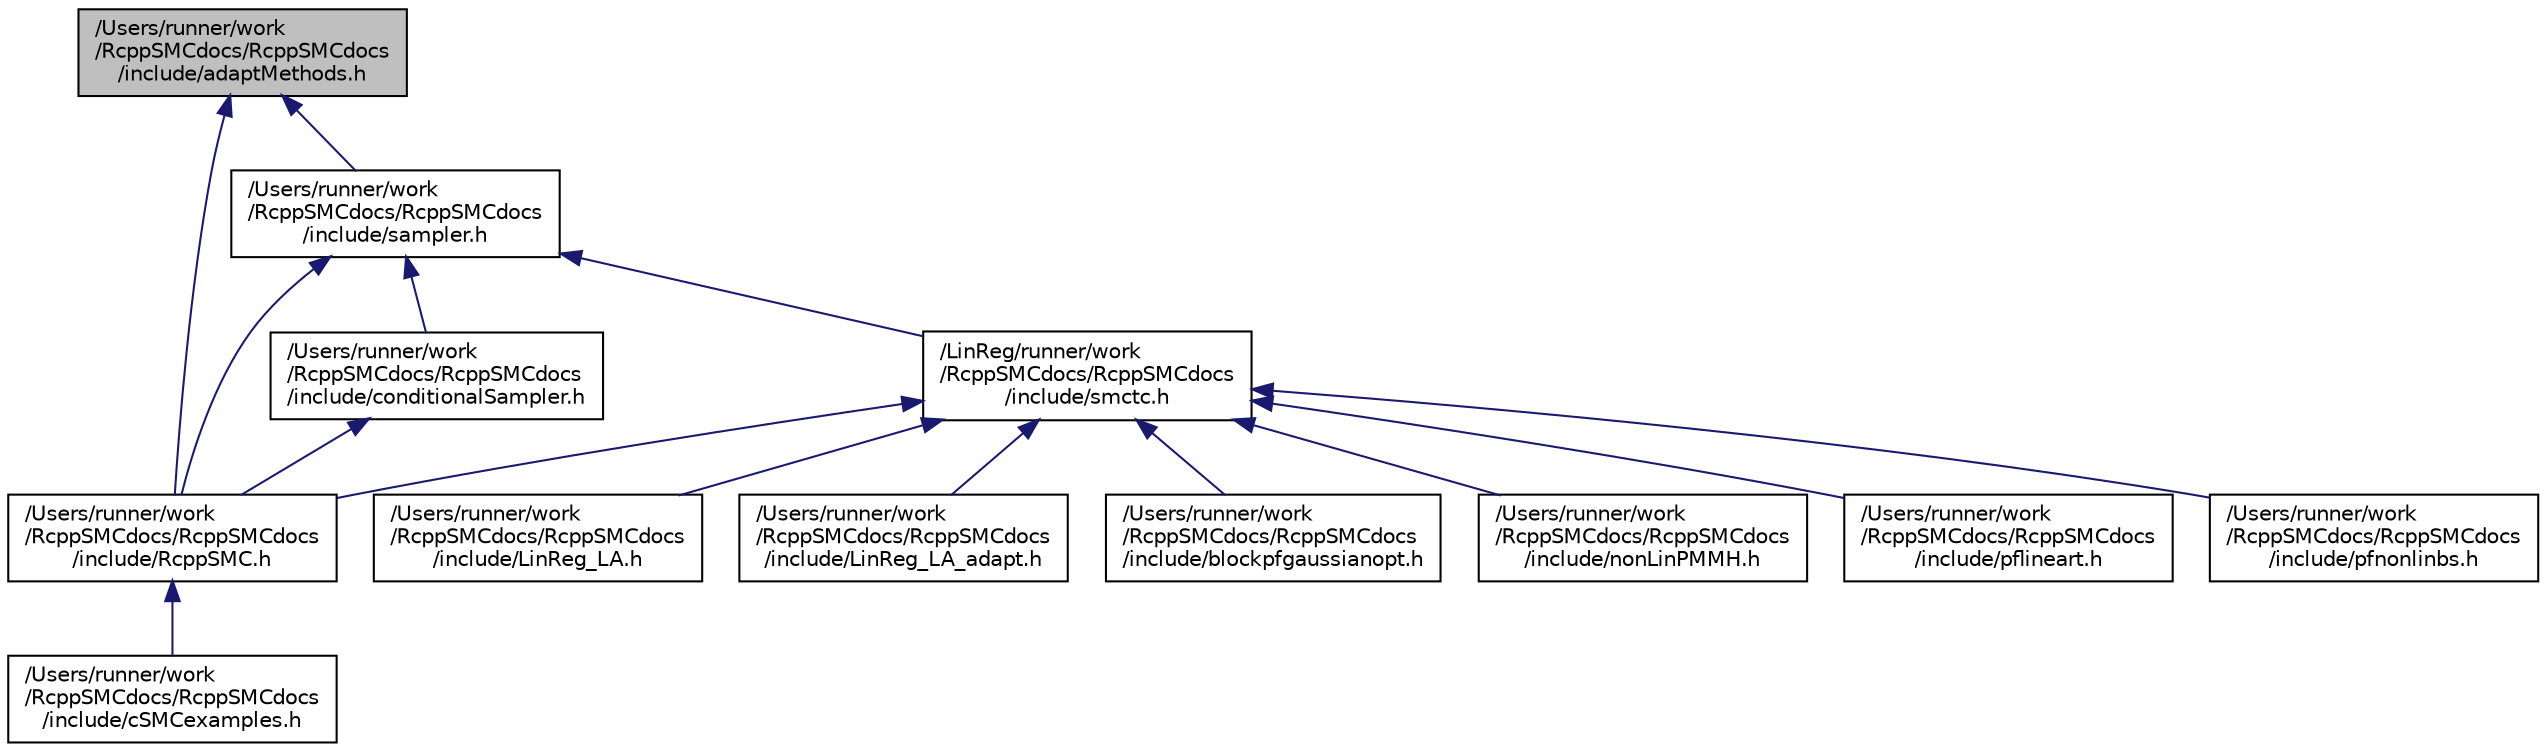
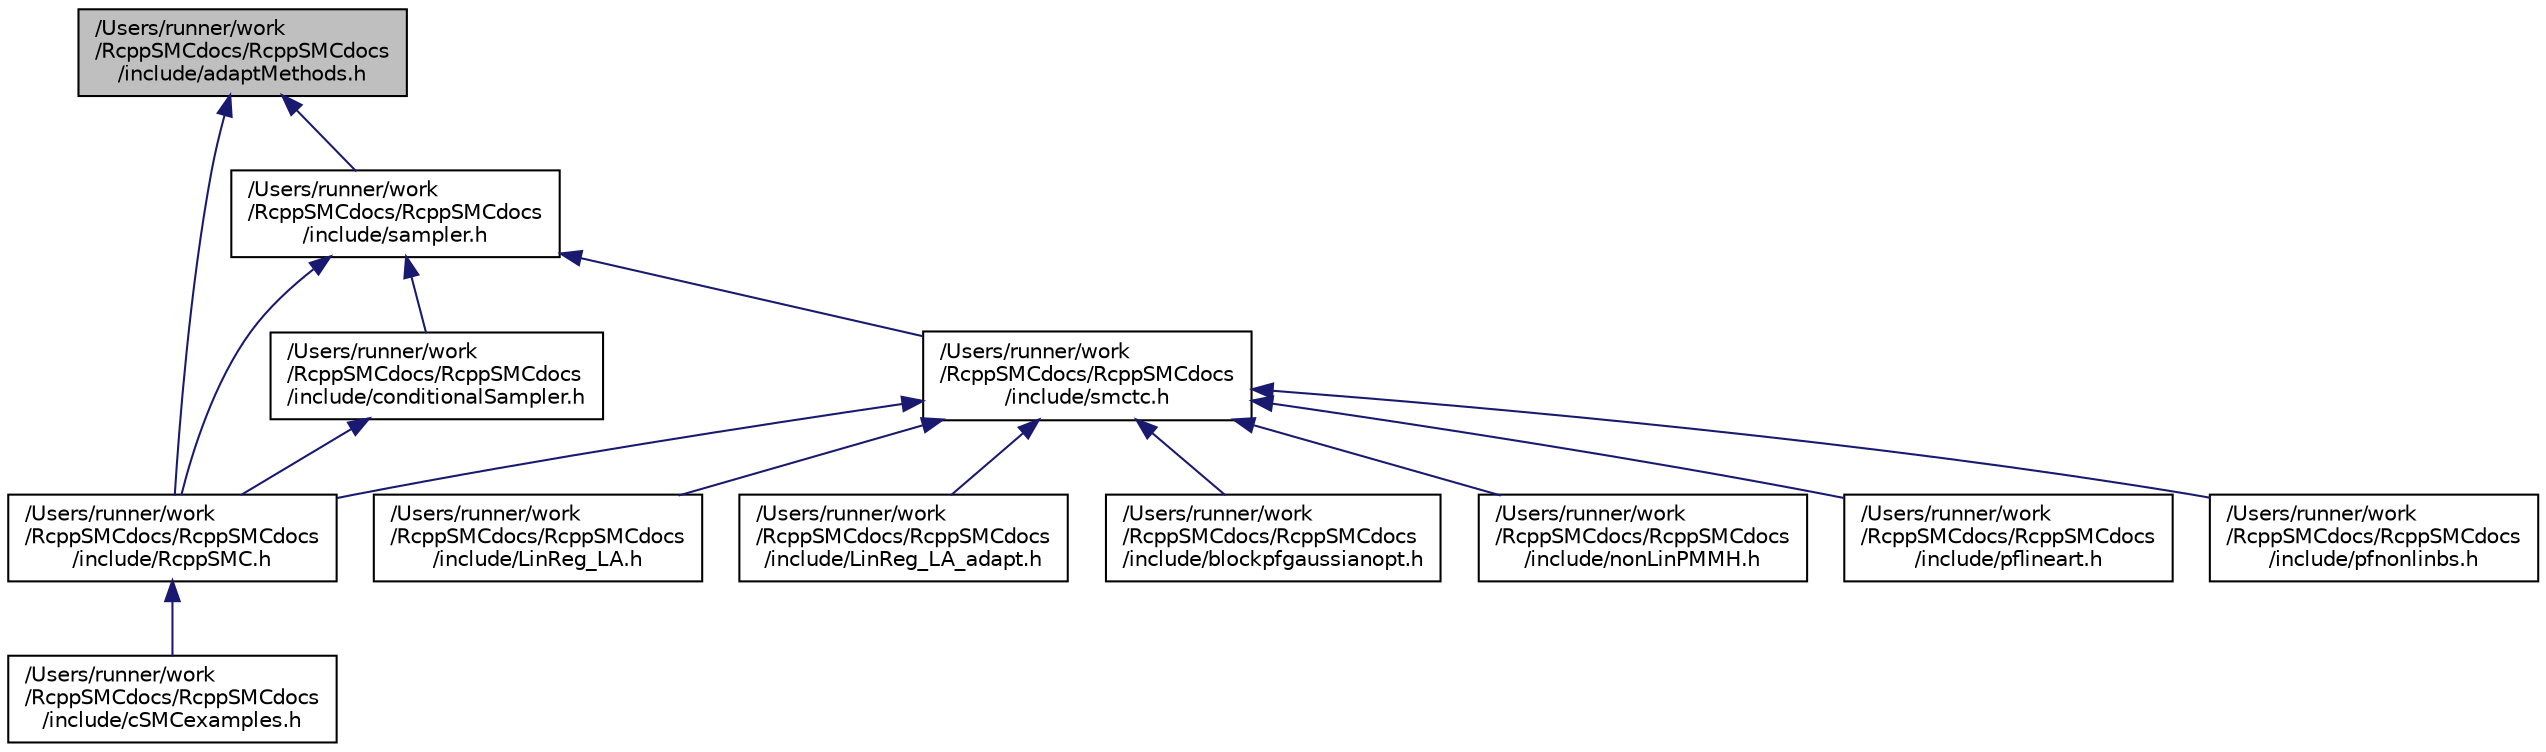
node "/LinReg/runner/work /RcppSMCdocs/RcppSMCdocs /include/smctc.h": label "/LinReg/runner/work /RcppSMCdocs/RcppSMCdocs /include/smctc.h" -> "/Users/runner/work /RcppSMCdocs/RcppSMCdocs /include/smctc.h"
